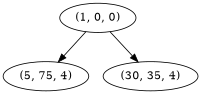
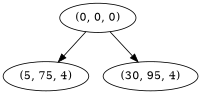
node "(1, 0, 0)": label "(1, 0, 0)" -> "(0, 0, 0)"
node "(30, 35, 4)": label "(30, 35, 4)" -> "(30, 95, 4)"
